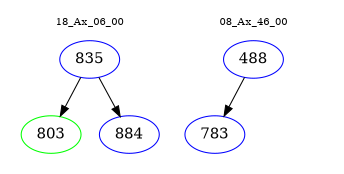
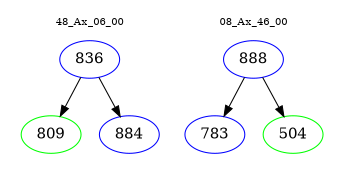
cluster "18_Ax_06_00": label "18_Ax_06_00" -> "48_Ax_06_00"
node "835": label "835" -> "836"
node "488": label "488" -> "888"
node "803": label "803" -> "809"
node "504": added
